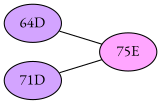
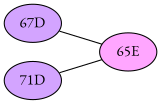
node "64D": label "64D" -> "67D"
node "75E": label "75E" -> "65E"
